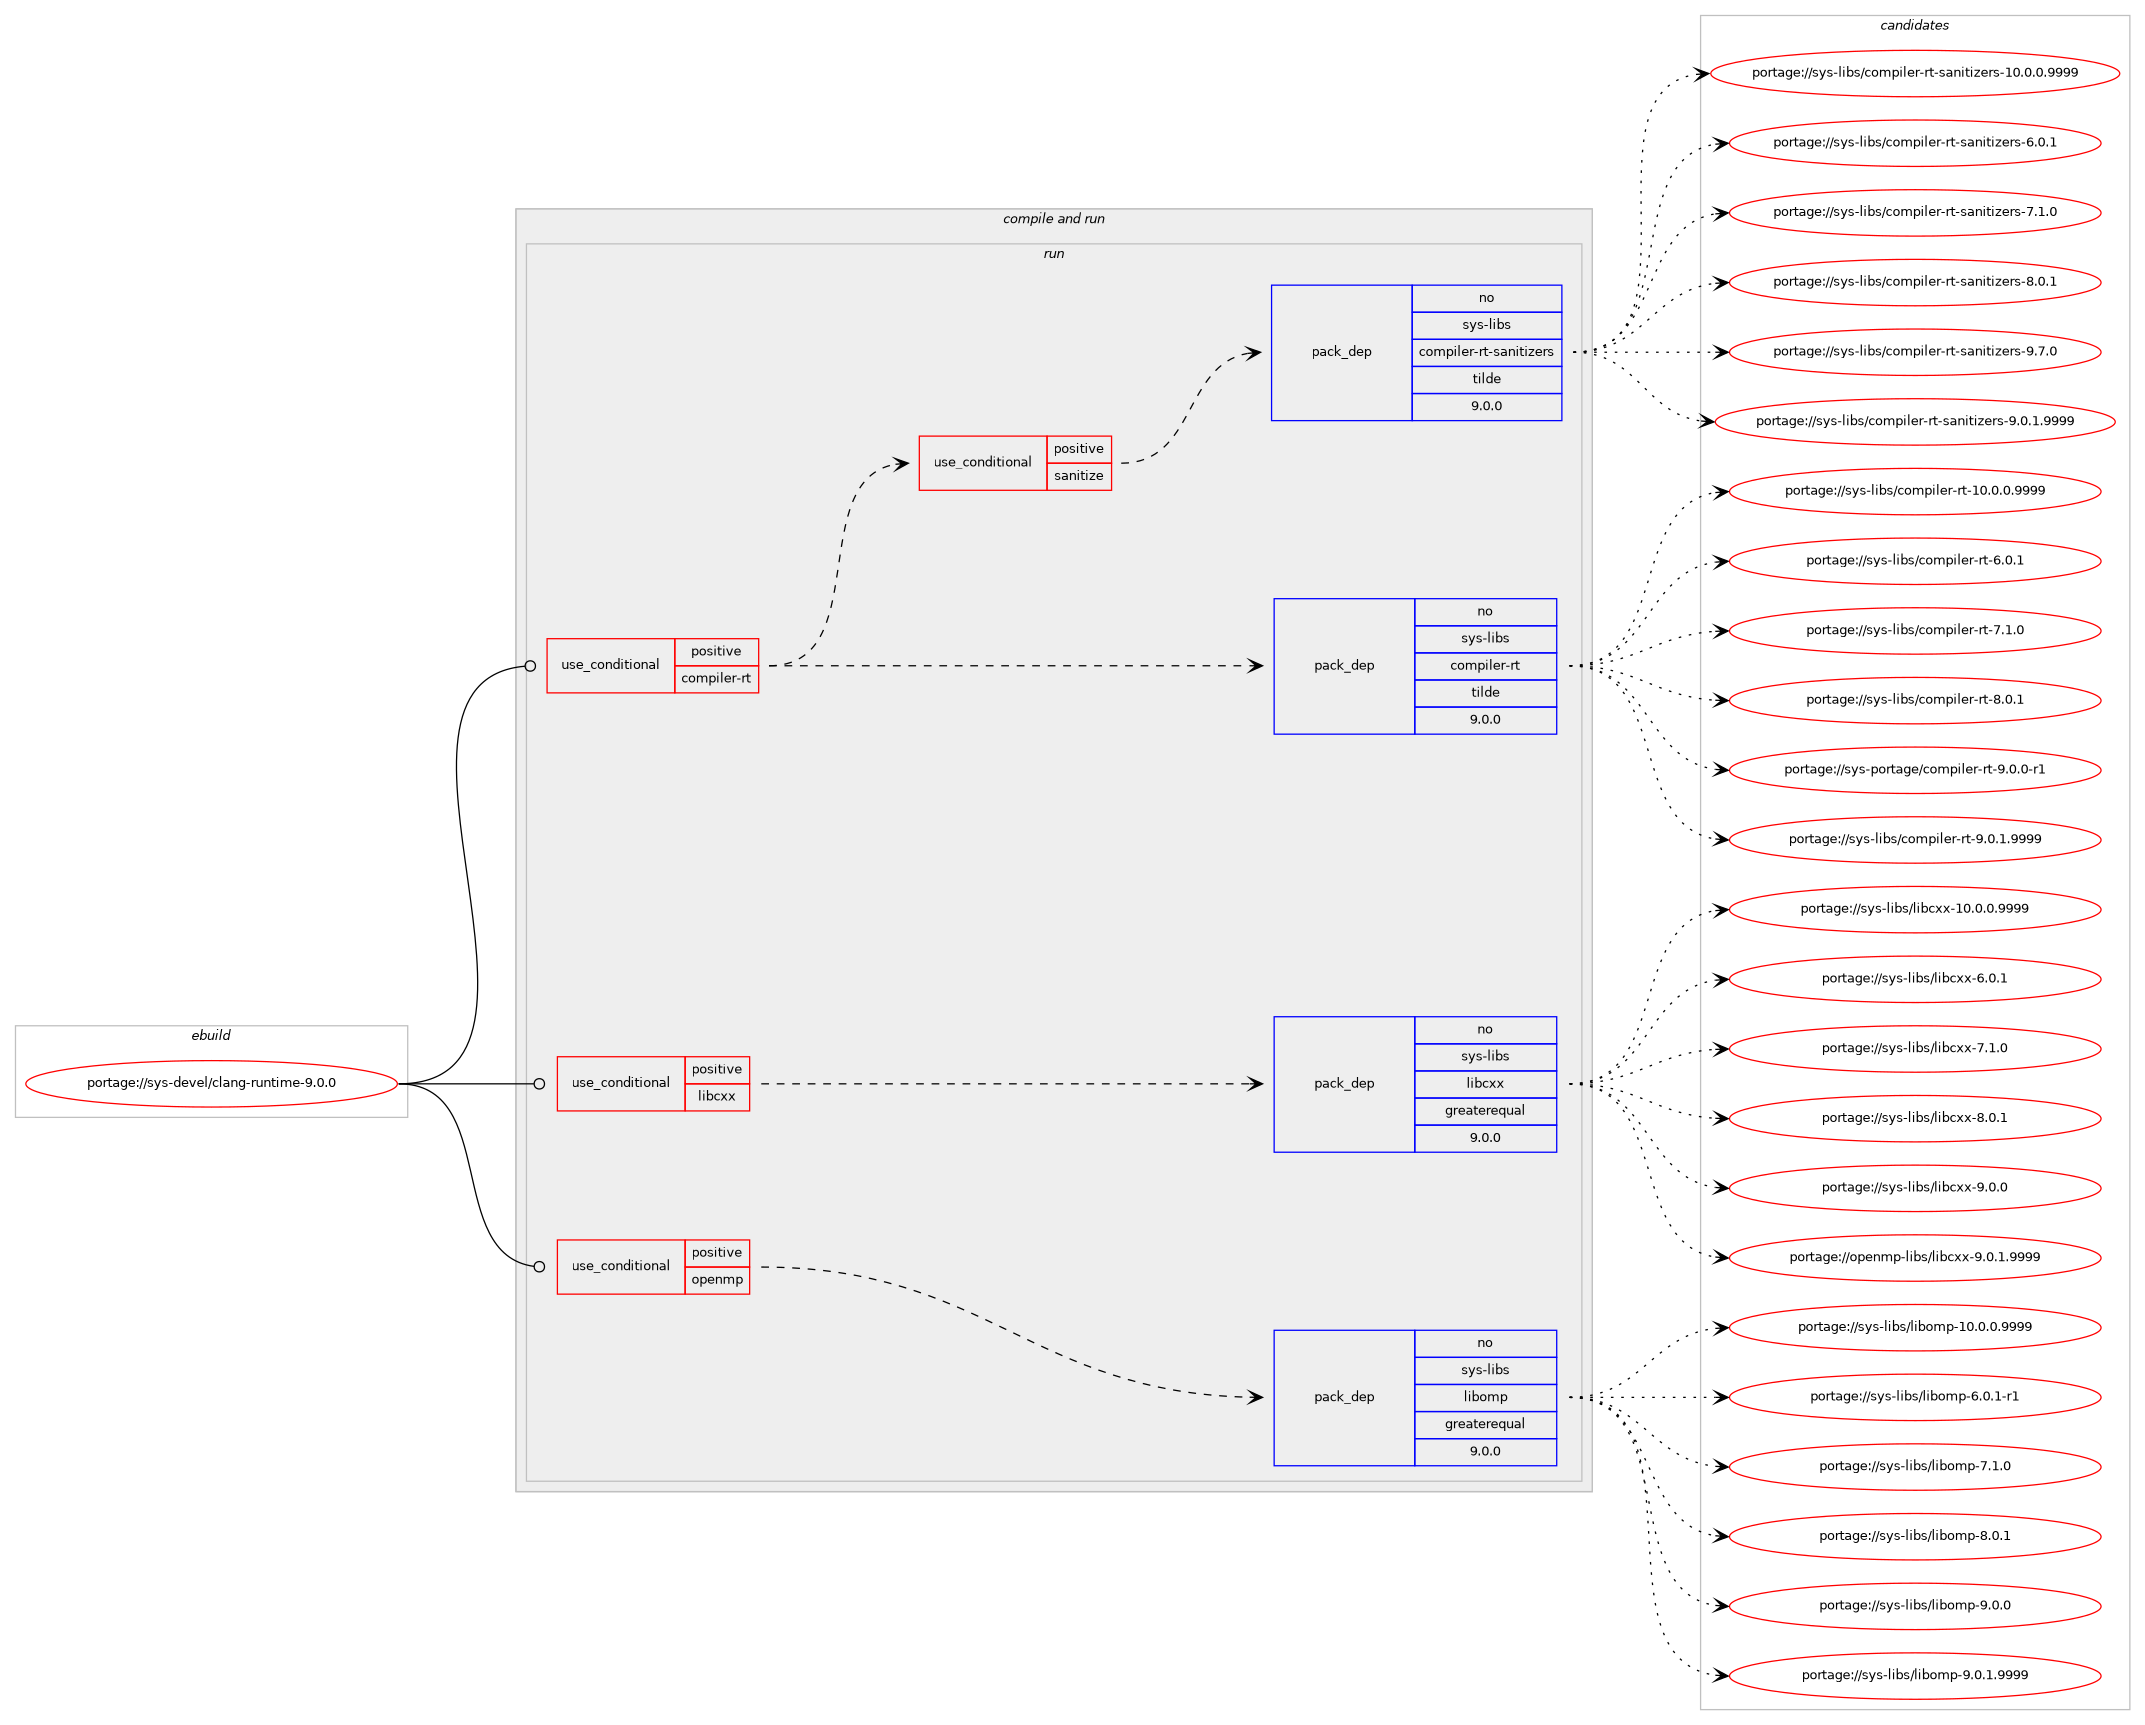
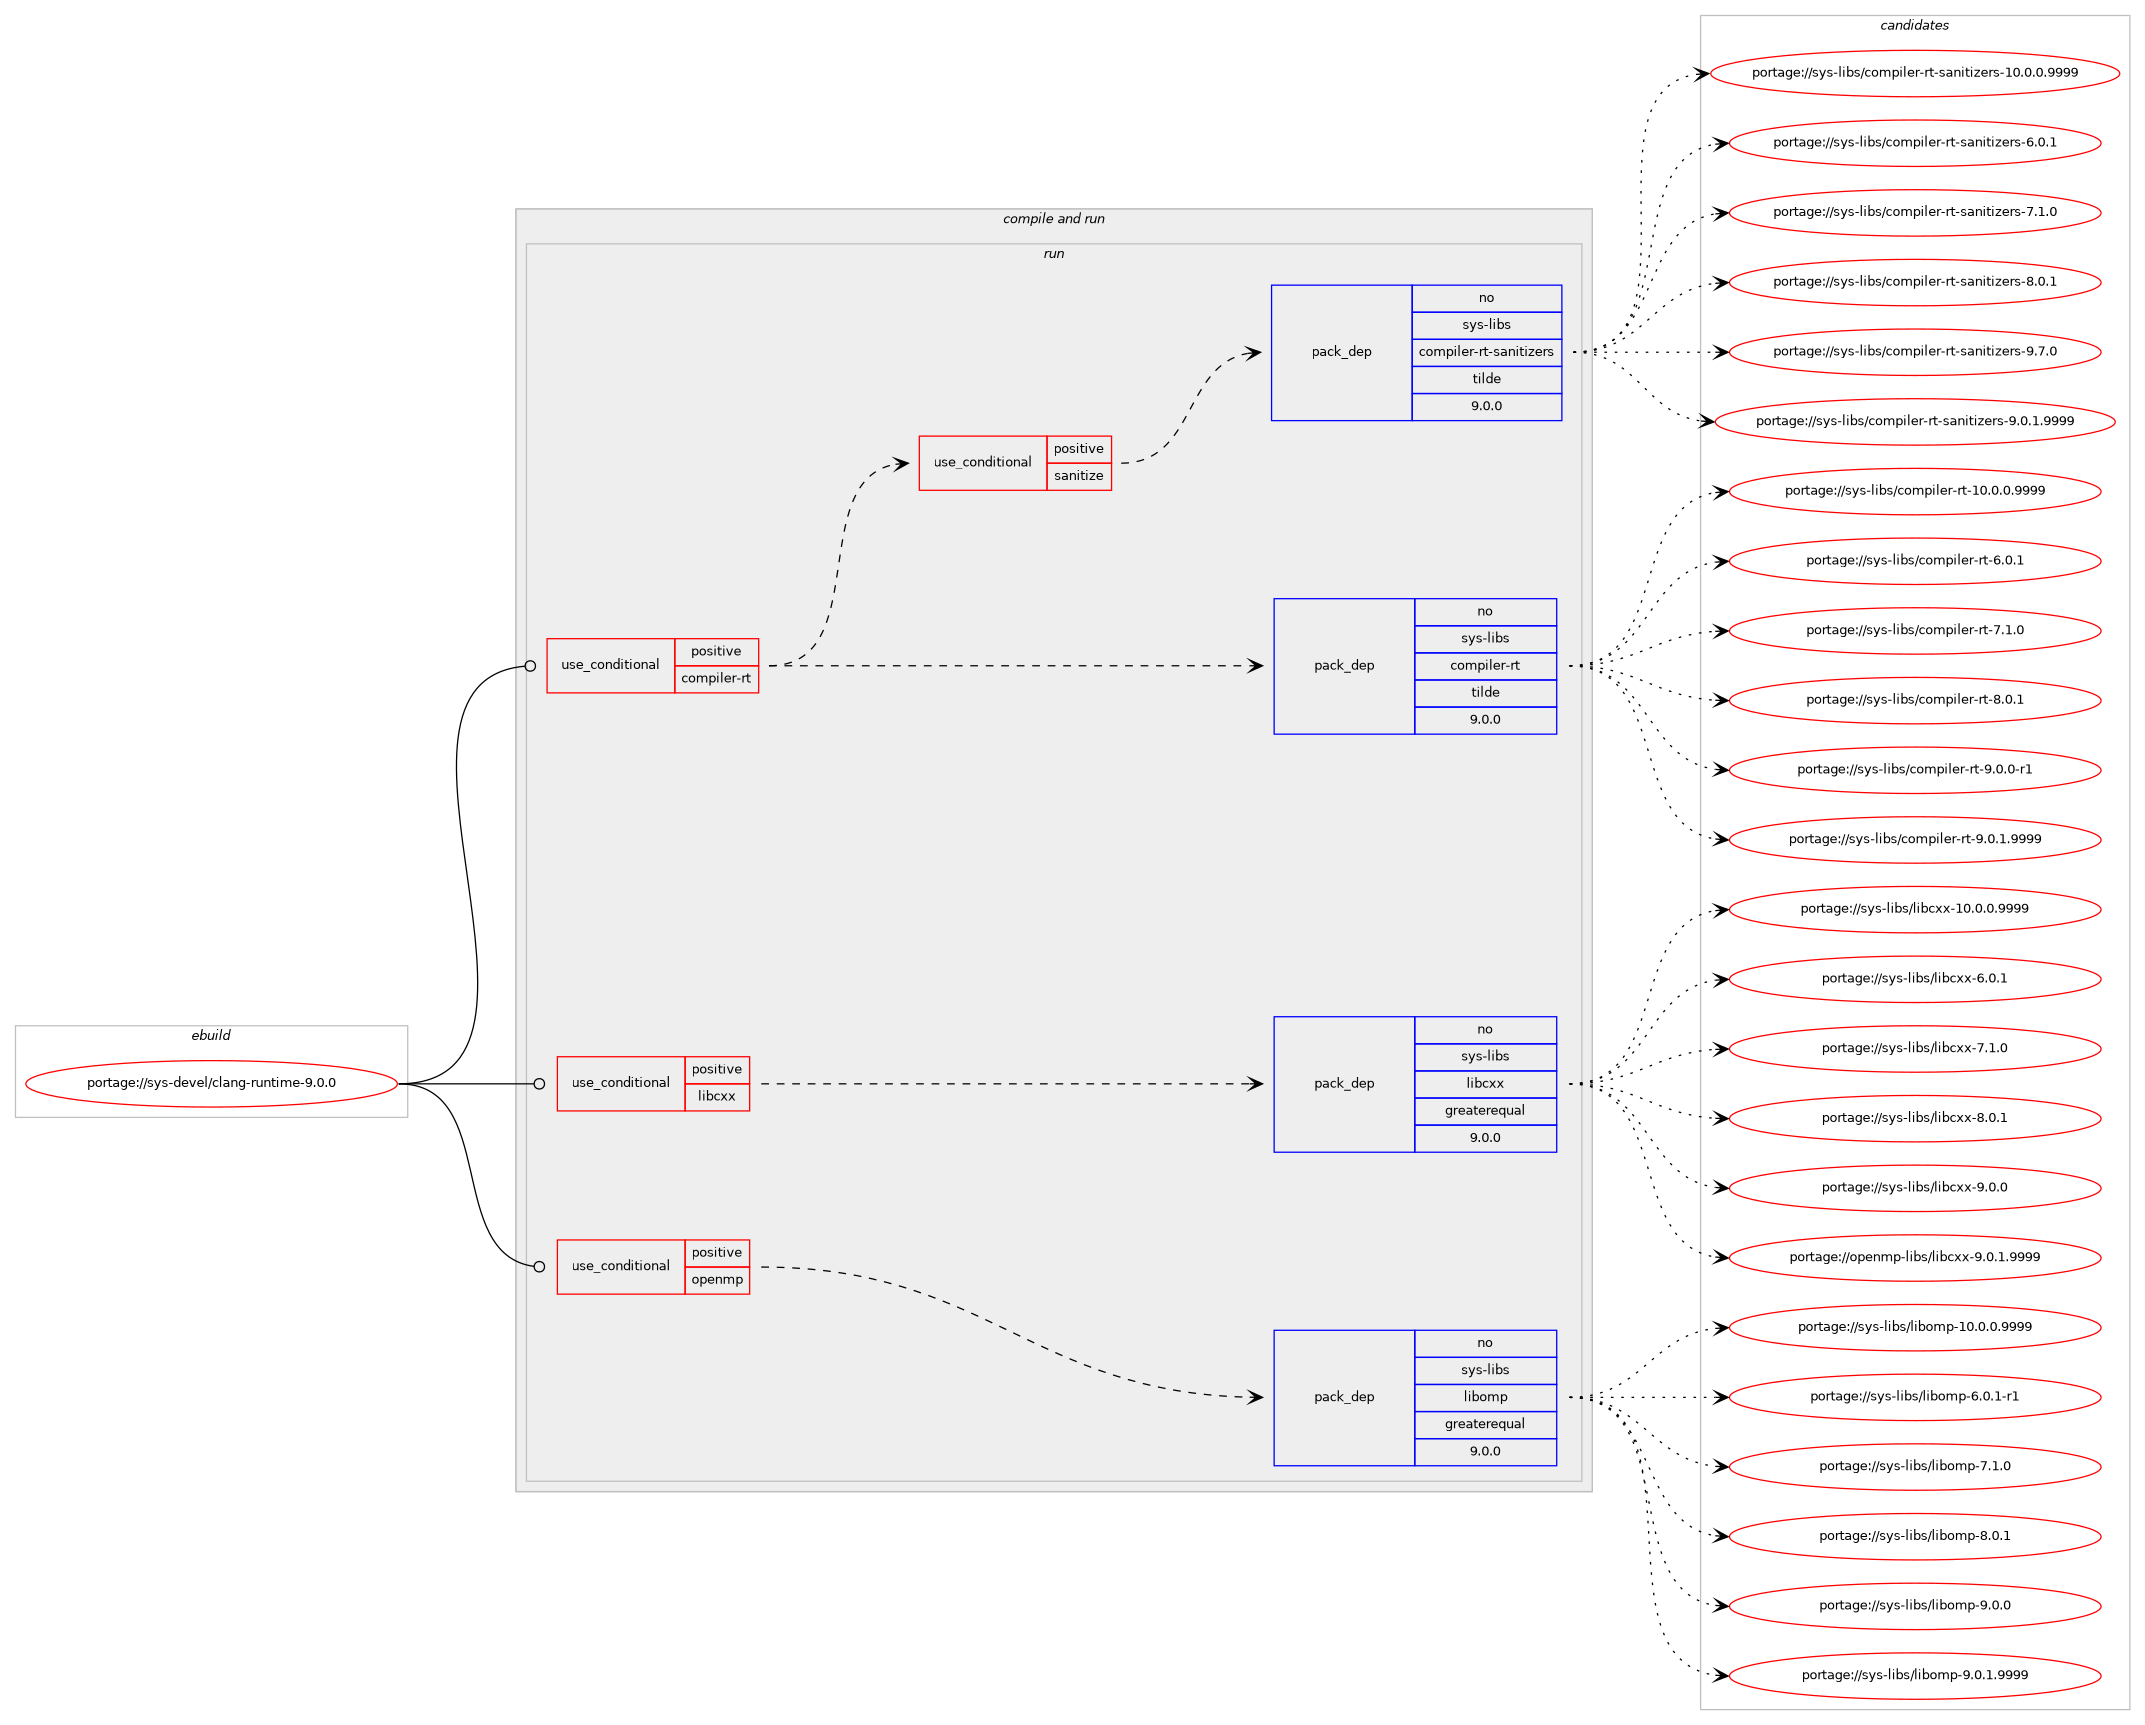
node "portage://sys-portage/compiler-rt-9.0.0-r1": label "portage://sys-portage/compiler-rt-9.0.0-r1" -> "portage://sys-libs/compiler-rt-9.0.0-r1"
